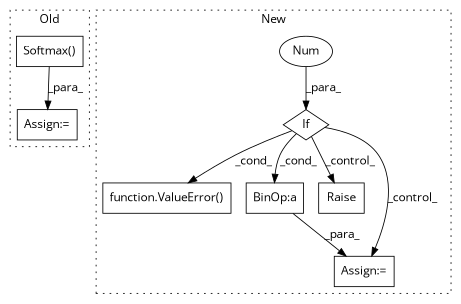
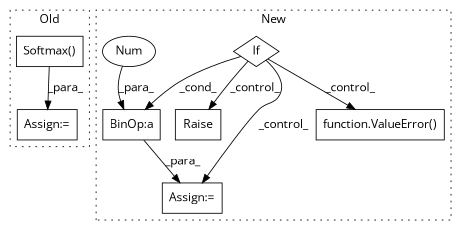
edge "Num" -> "If": now "Num" -> "BinOp:a"
edge "If" -> "function.ValueError()": label "_cond_" -> "_control_"
